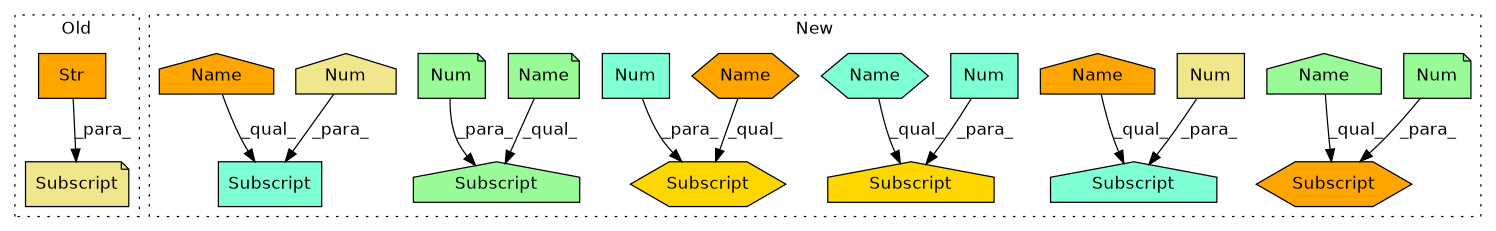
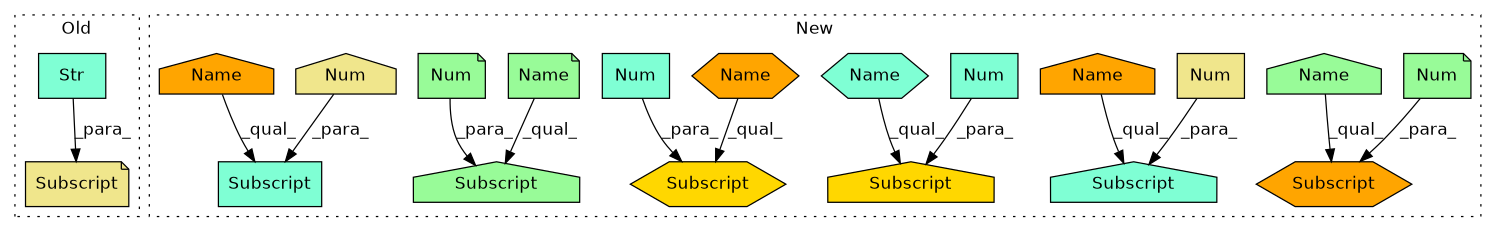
node "Str": fillcolor orange -> aquamarine
